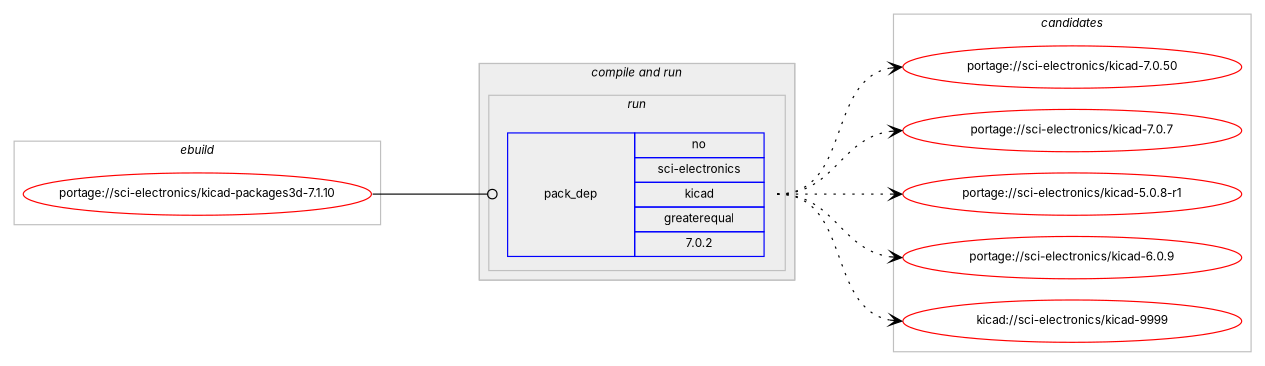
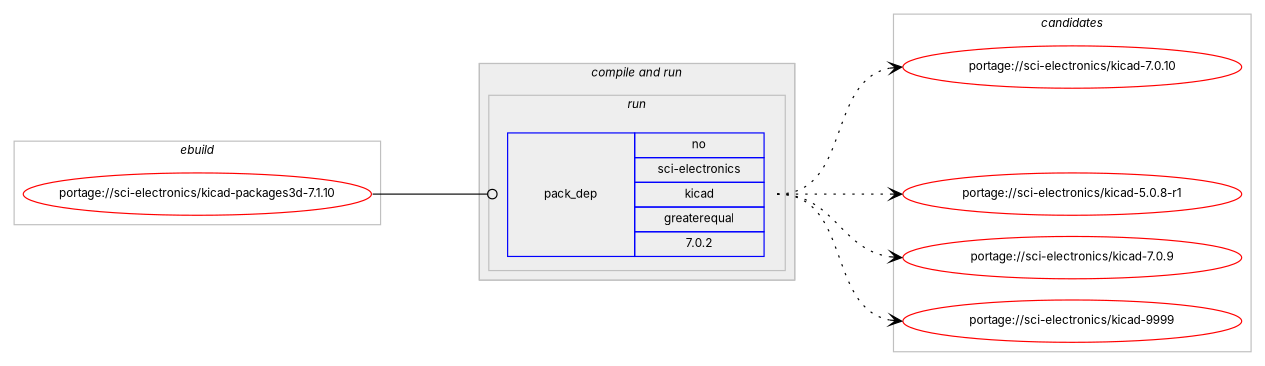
node "portage://sci-electronics/kicad-7.0.50": label "portage://sci-electronics/kicad-7.0.50" -> "portage://sci-electronics/kicad-7.0.10"
node "portage://sci-electronics/kicad-7.0.7": removed
node "portage://sci-electronics/kicad-6.0.9": label "portage://sci-electronics/kicad-6.0.9" -> "portage://sci-electronics/kicad-7.0.9"
node "kicad://sci-electronics/kicad-9999": label "kicad://sci-electronics/kicad-9999" -> "portage://sci-electronics/kicad-9999"
